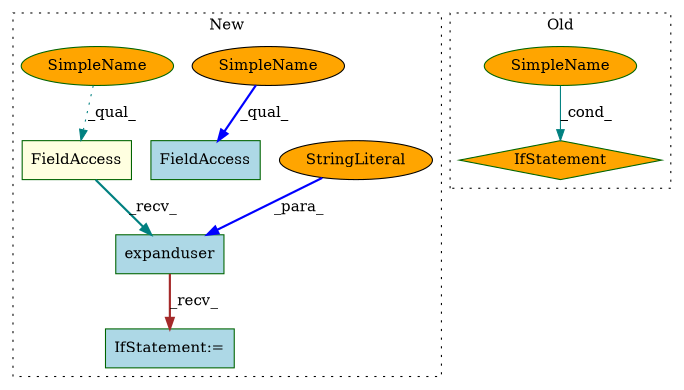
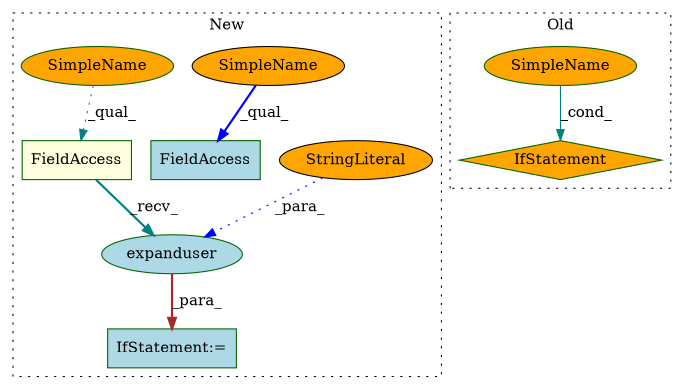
edge "StringLiteral" -> "expanduser": style bold -> dotted
node "expanduser": shape box -> ellipse
edge "expanduser" -> "IfStatement:=": label "_recv_" -> "_para_"
